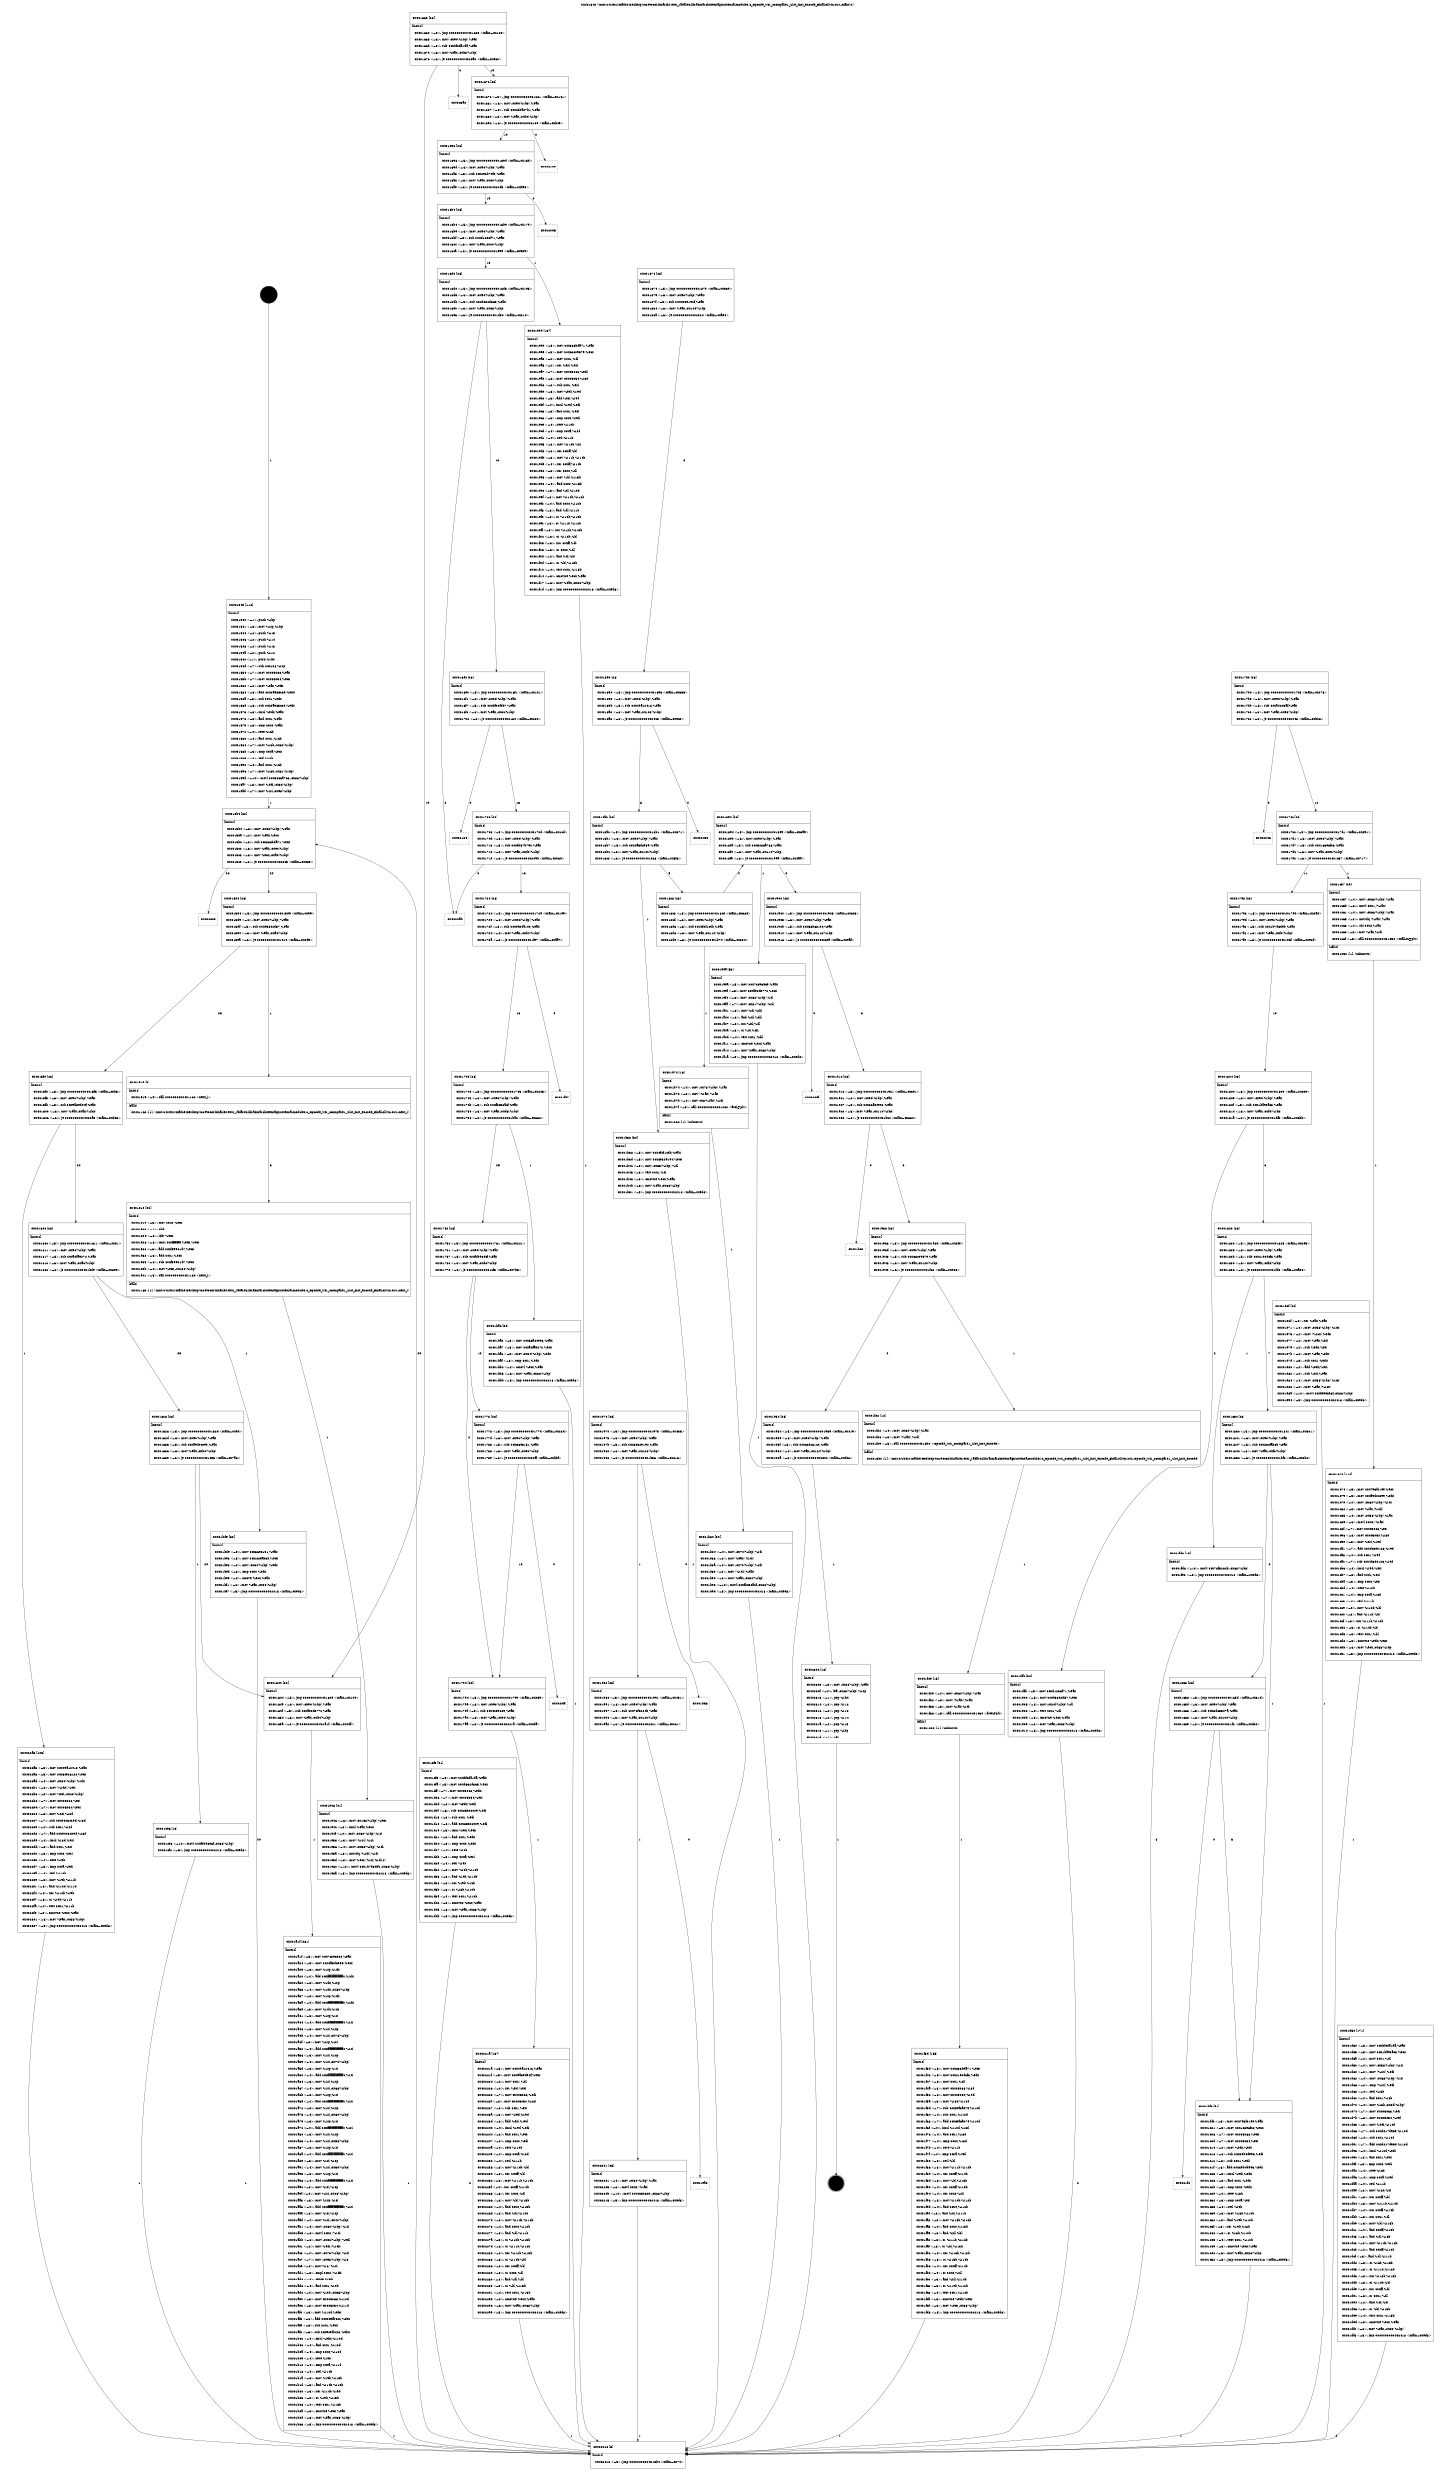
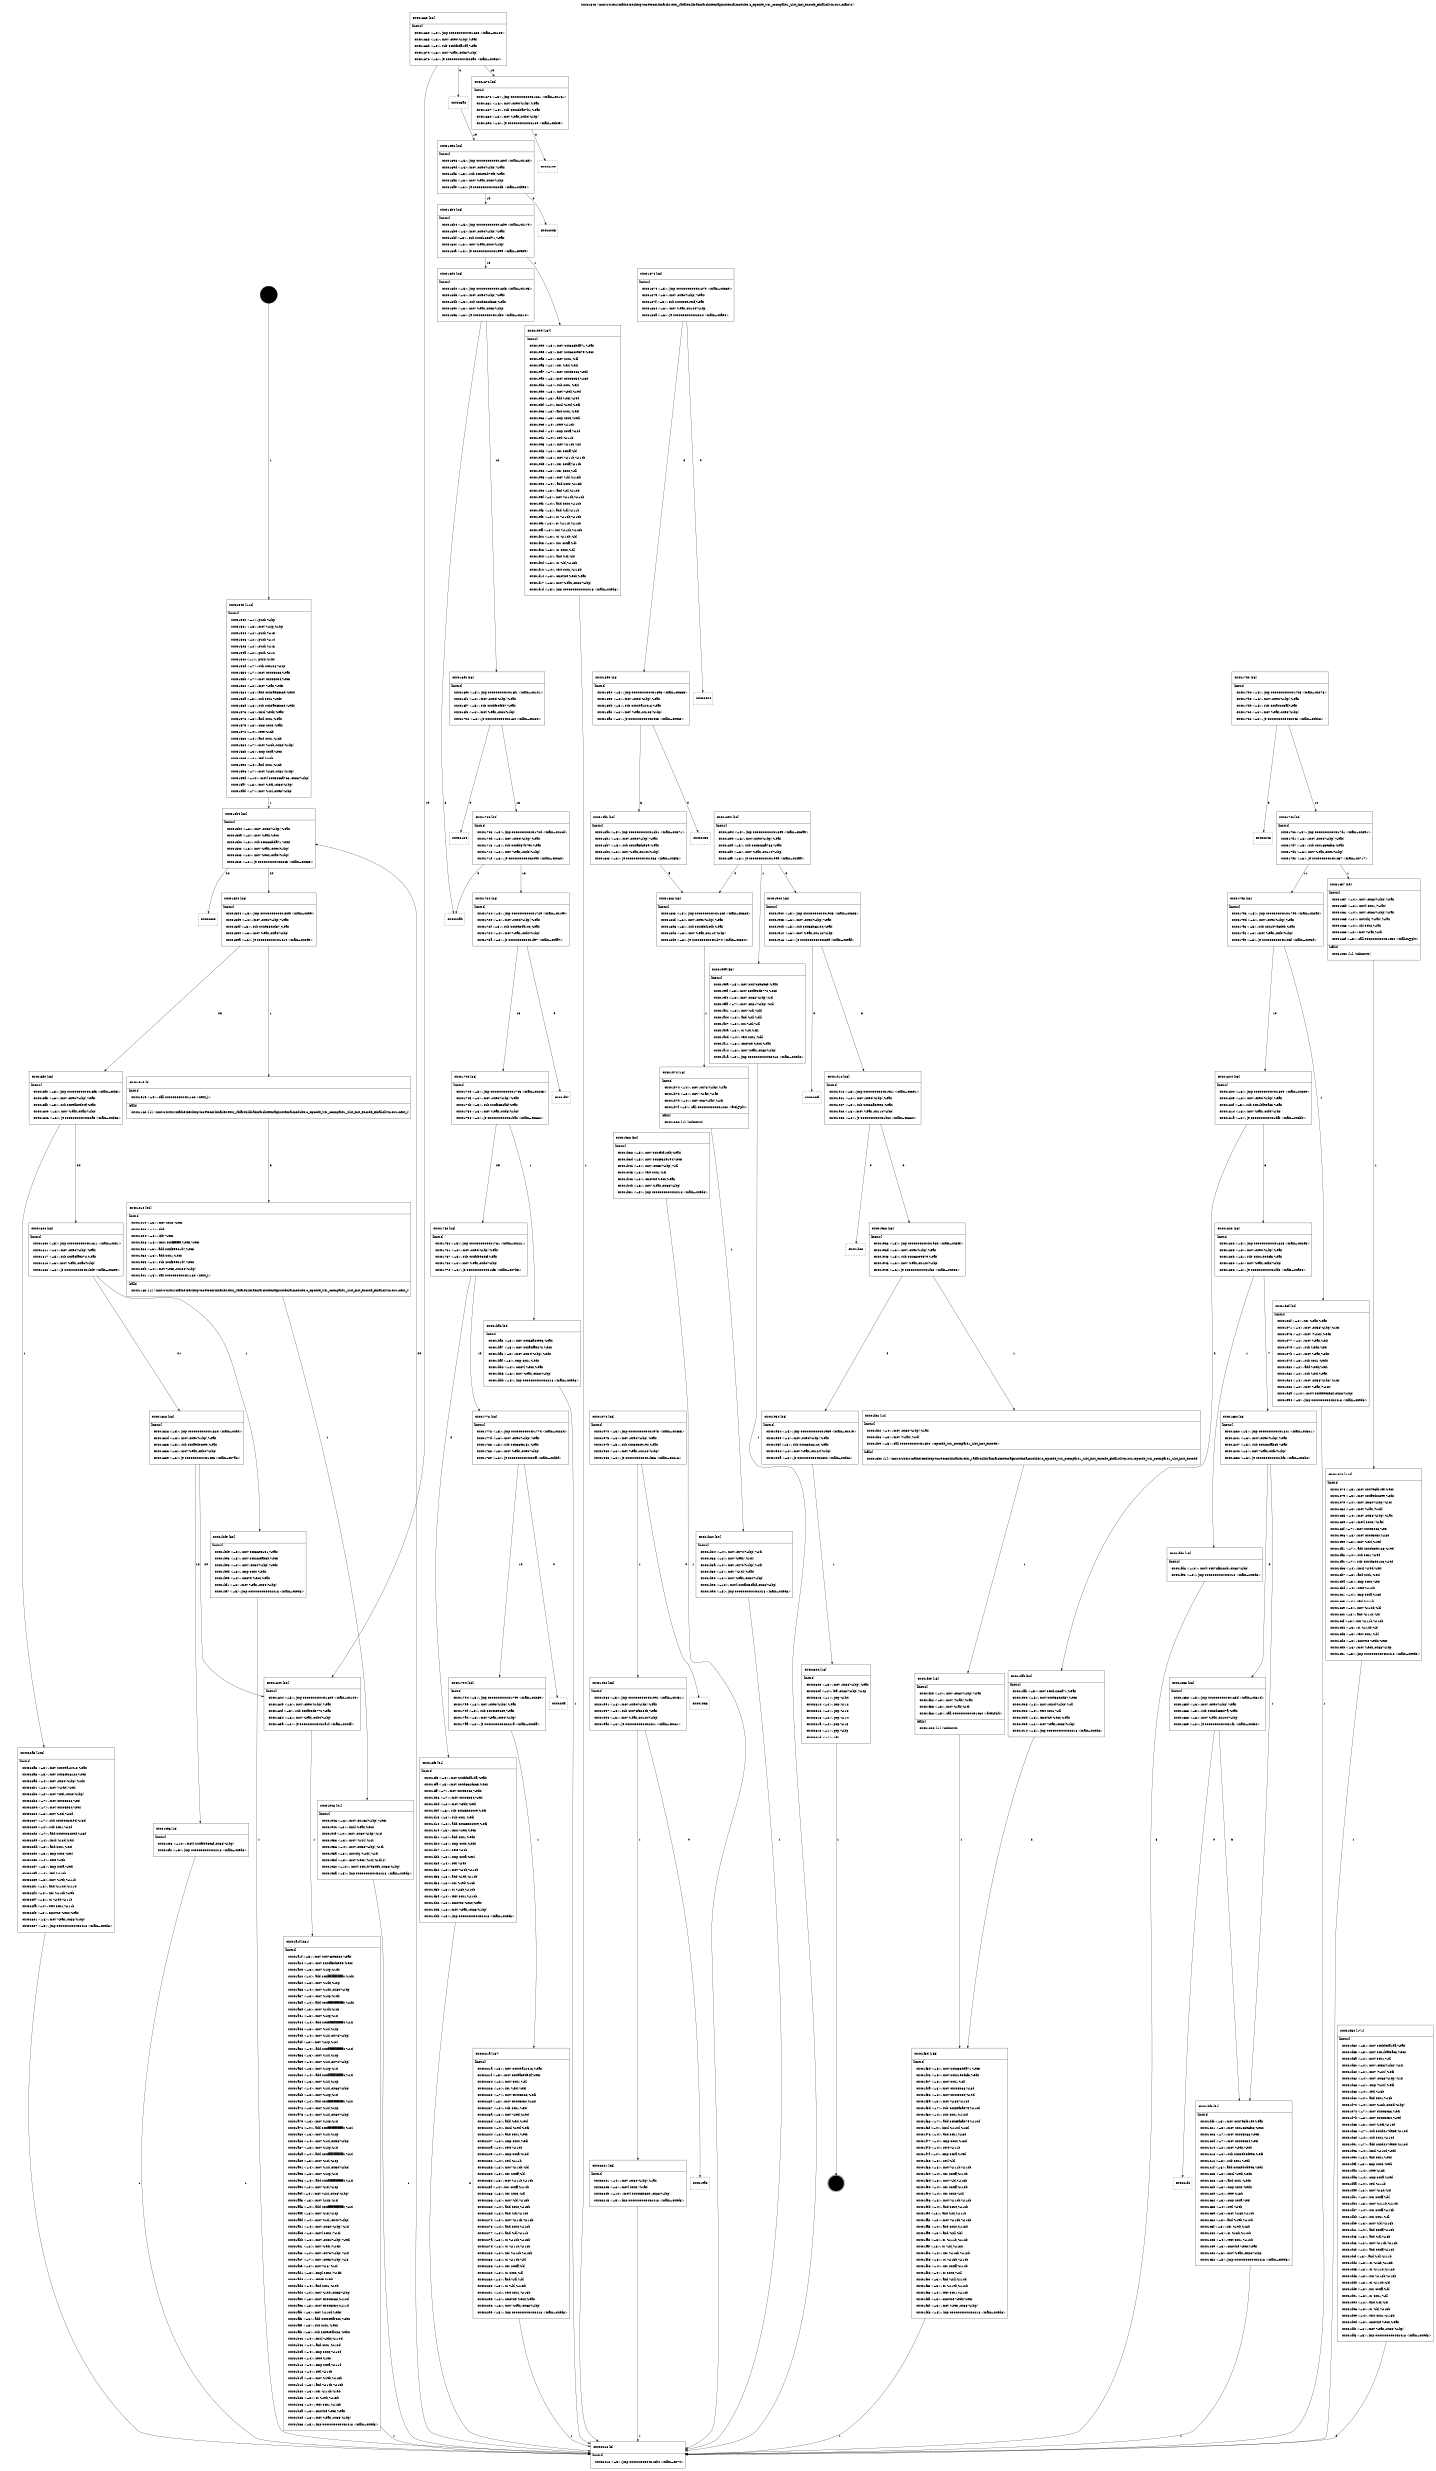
edge "0x40167c [28]" -> "0x401698 [28]": now "0x4023a0" -> "0x401698 [28]"
node "0x402024": added
edge "0x4018c8 [28]" -> "0x4018e4 [28]": reversed
edge "0x4018ac [28]" -> "0x401b38 [30]": removed, label "1"
edge "0x4017e8 [28]" -> "0x401e6f [42]": added, label "1"
edge "0x40160c [28]" -> "0x401628 [28]": label " 23" -> " 21"
edge "0x40175c [28]" -> "0x401794 [28]": now "0x40175c [28]" -> "0x401cf5 [91]"
edge "0x401628 [28]" -> "0x401ce6 [15]": label " 1" -> " 18"
edge "0x401bde [30]" -> "0x402418 [5]": label " 20" -> " 1"
edge "0x401dfb [30]" -> "0x402418 [5]": now "0x401dfb [30]" -> "0x401f3d [155]"
